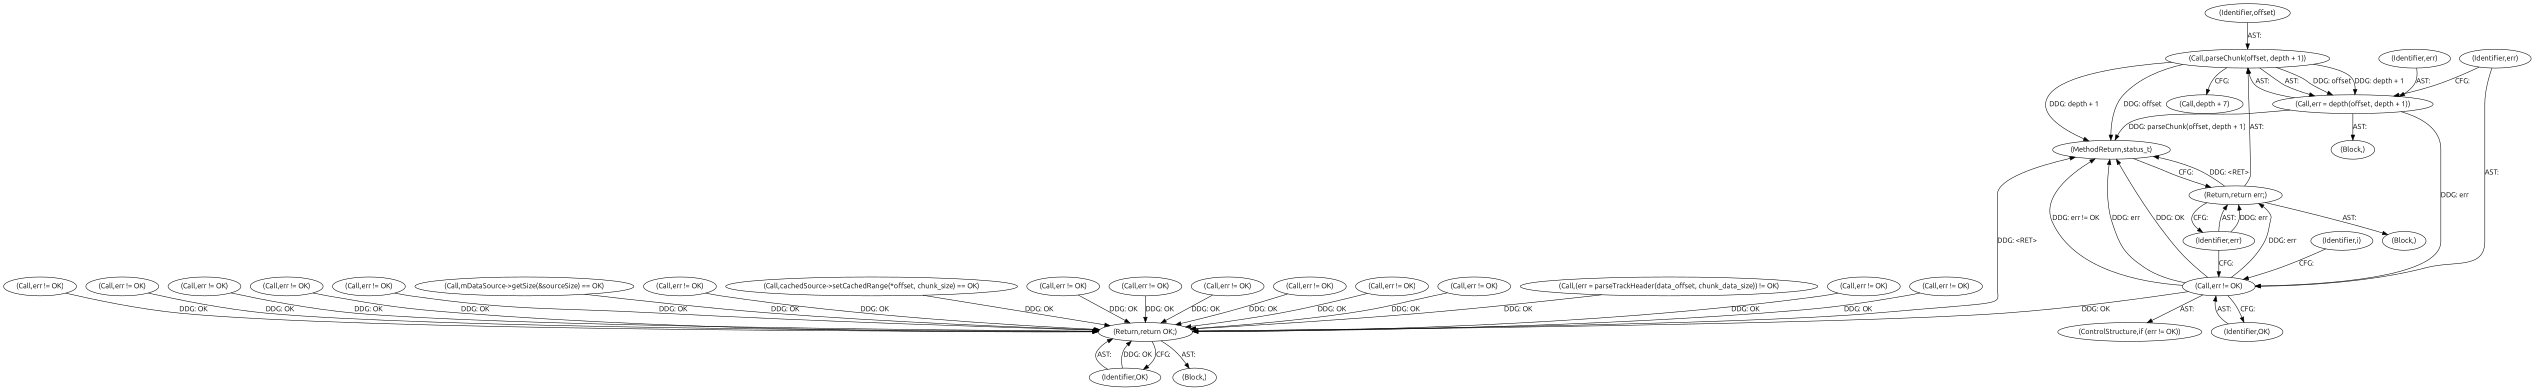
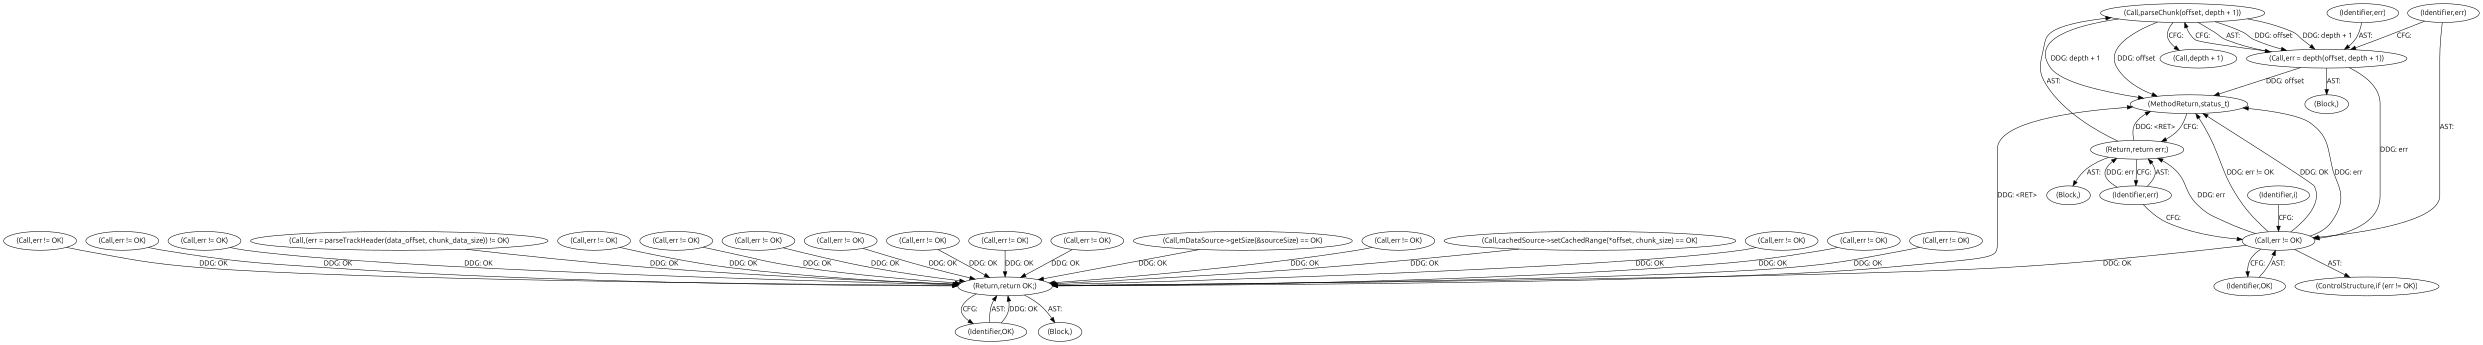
node "(Identifier,offset)": removed
edge "(Call,err = depth(offset, depth + 1))" -> "(Call,parseChunk(offset, depth + 1))": label "AST: " -> "CFG: "
node "(Call,depth + 7)": label "(Call,depth + 7)" -> "(Call,depth + 1)"
edge "(Call,err = depth(offset, depth + 1))" -> "(MethodReturn,status_t)": label "DDG: parseChunk(offset, depth + 1)" -> "DDG: offset"
